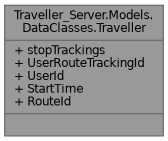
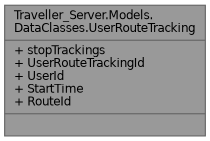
node "Traveller_Server.Models.": text "DataClasses.Traveller" -> "DataClasses.UserRouteTracking"
